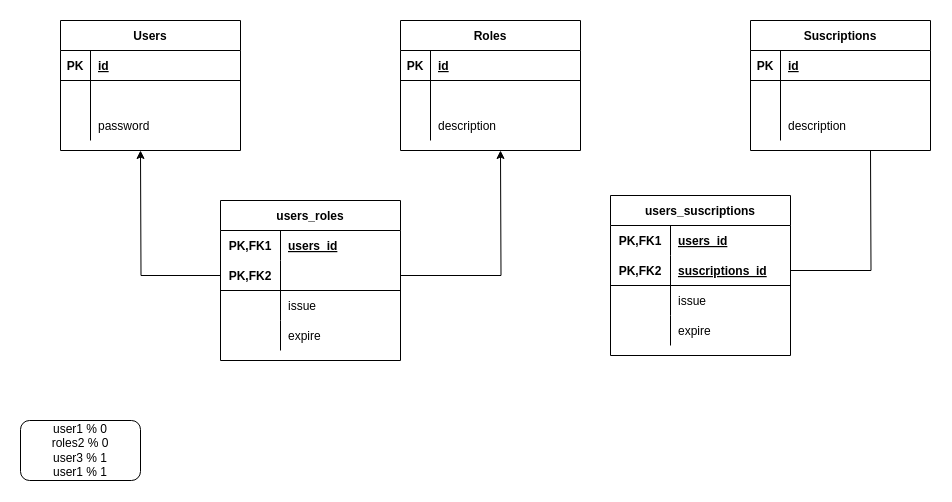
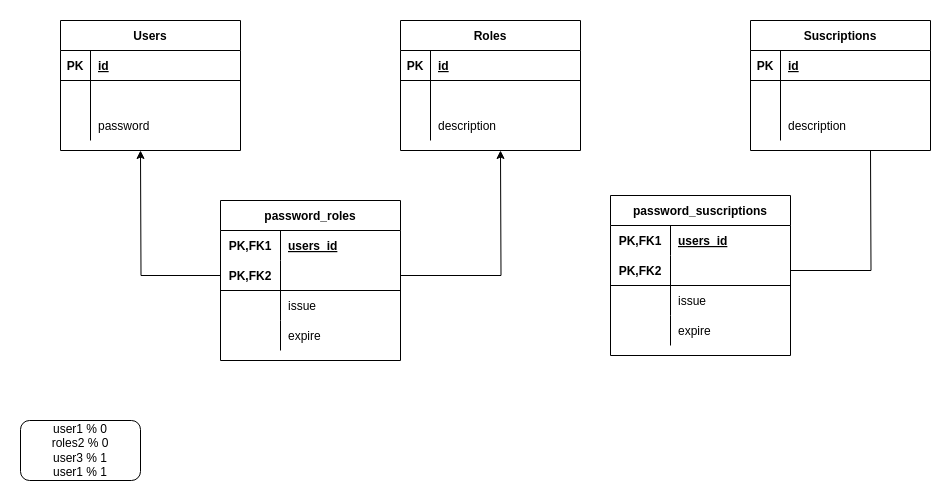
node "users_suscriptions": label "users_suscriptions" -> "password_suscriptions"
node "users_roles": label "users_roles" -> "password_roles"
node "suscriptions_id": removed
